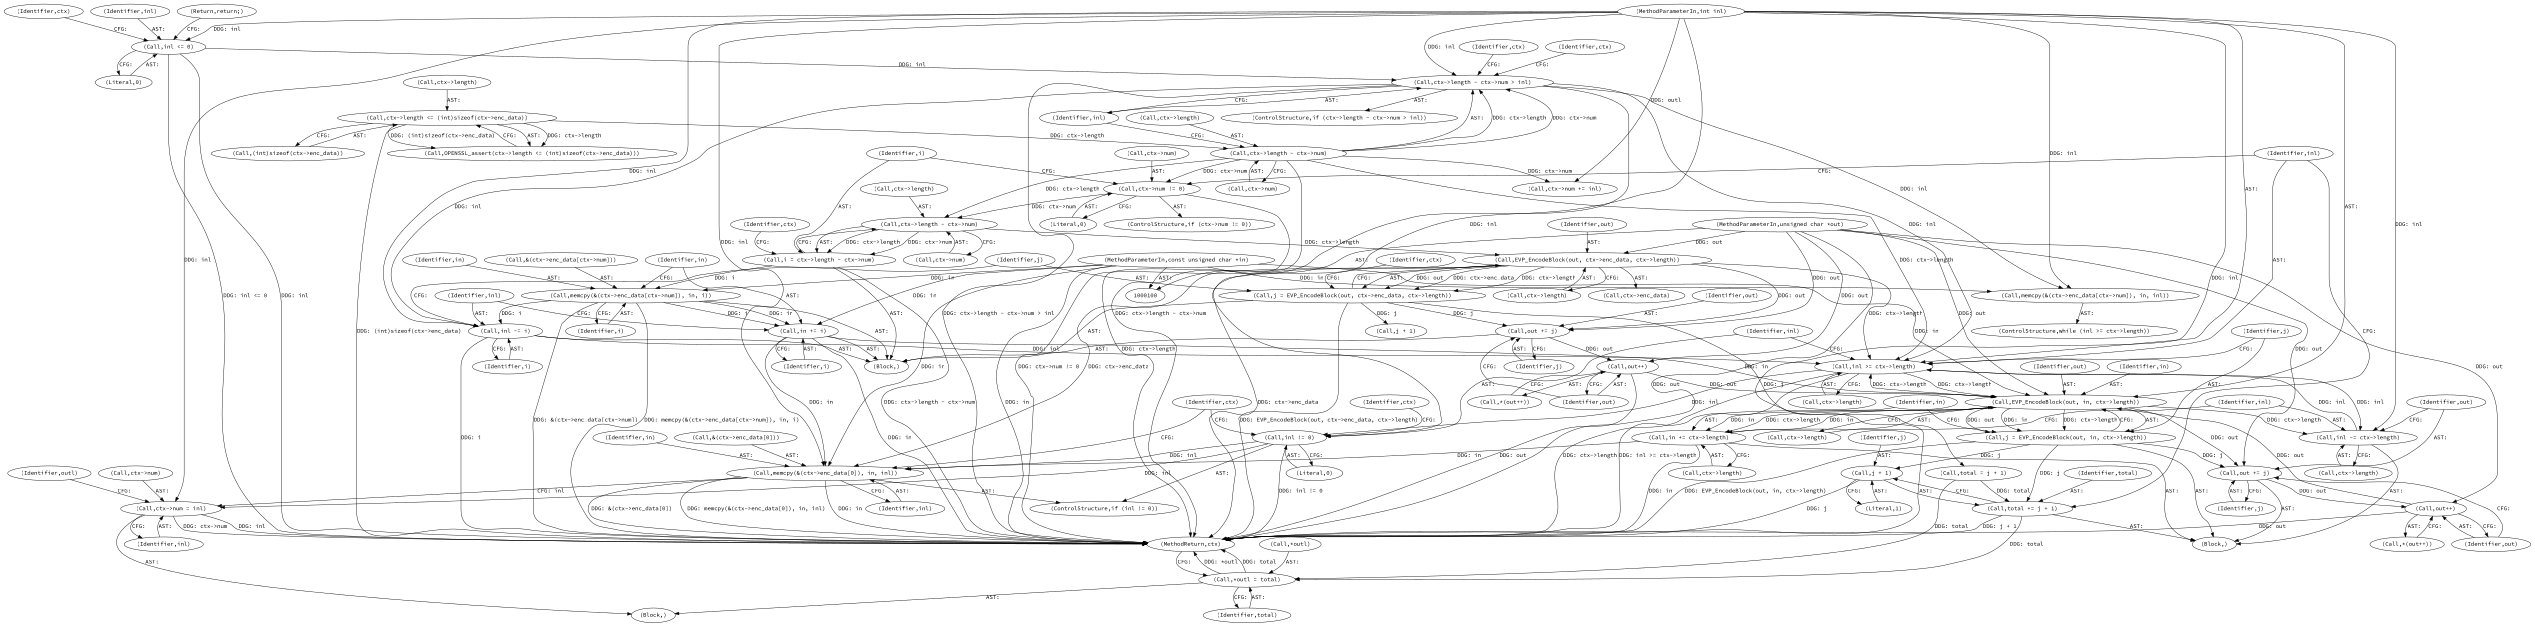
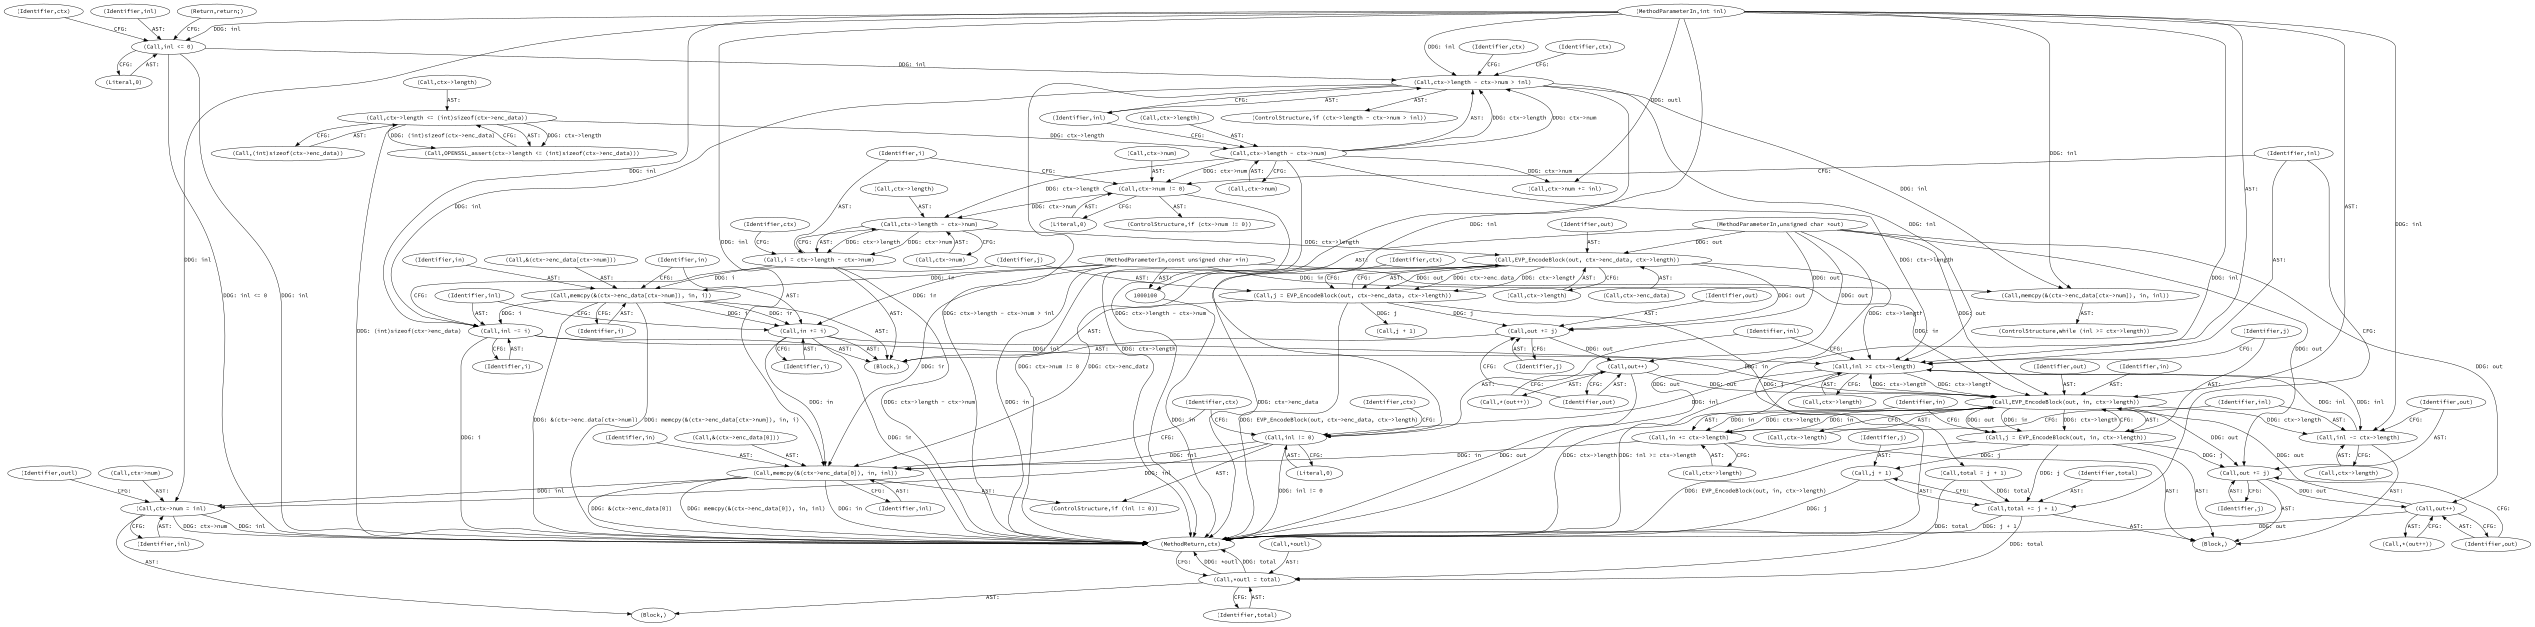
edge "(Call,EVP_EncodeBlock(out, ctx->enc_data, ctx->length))" -> "(Call,ctx->enc_data)": reversed
edge "(Call,memcpy(&(ctx->enc_data[0]), in, inl))" -> "(Call,ctx->num = inl)": label "CFG: inl" -> "DDG: inl"
node "(Literal,1)": removed
edge "(Call,in += ctx->length)" -> "(MethodReturn,ctx)": now "1000100" -> "(MethodReturn,ctx)"
